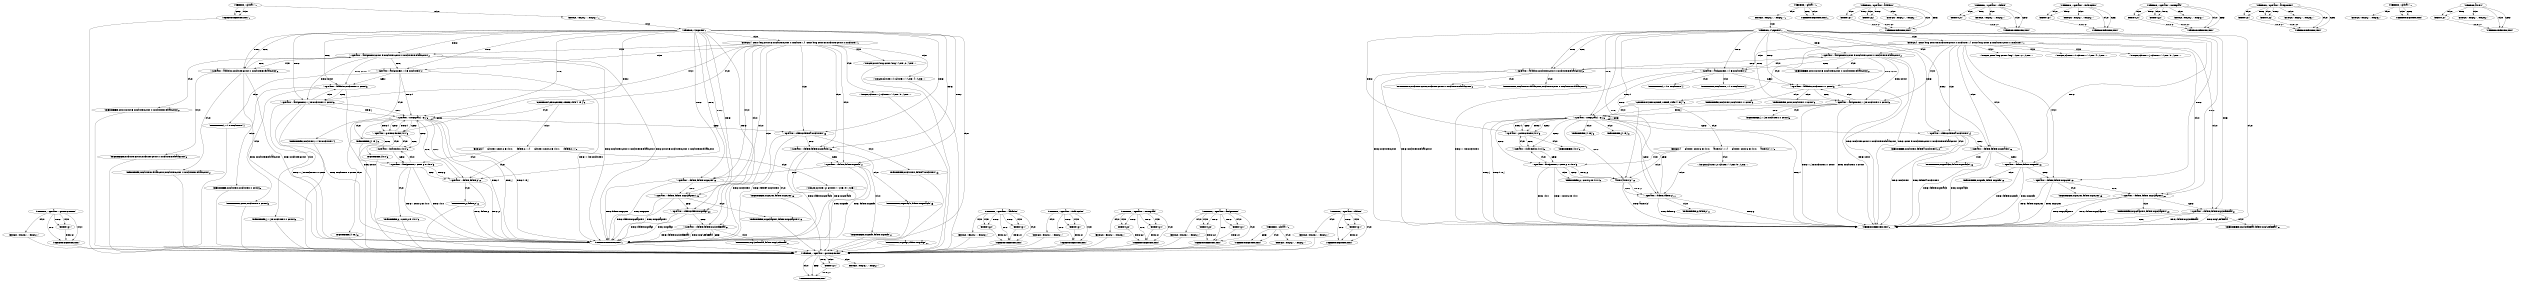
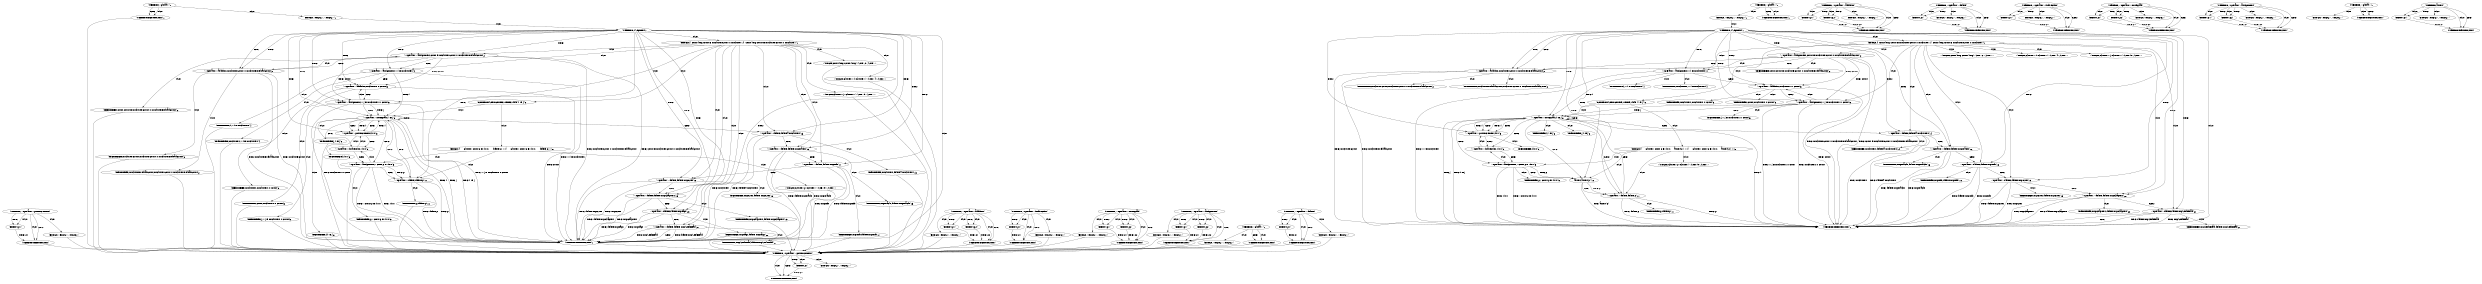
edge "(<operator>.delete,delete m_pTags)" -> "(IDENTIFIER,m_pTags,delete m_pTags)": added, label "AST:"
